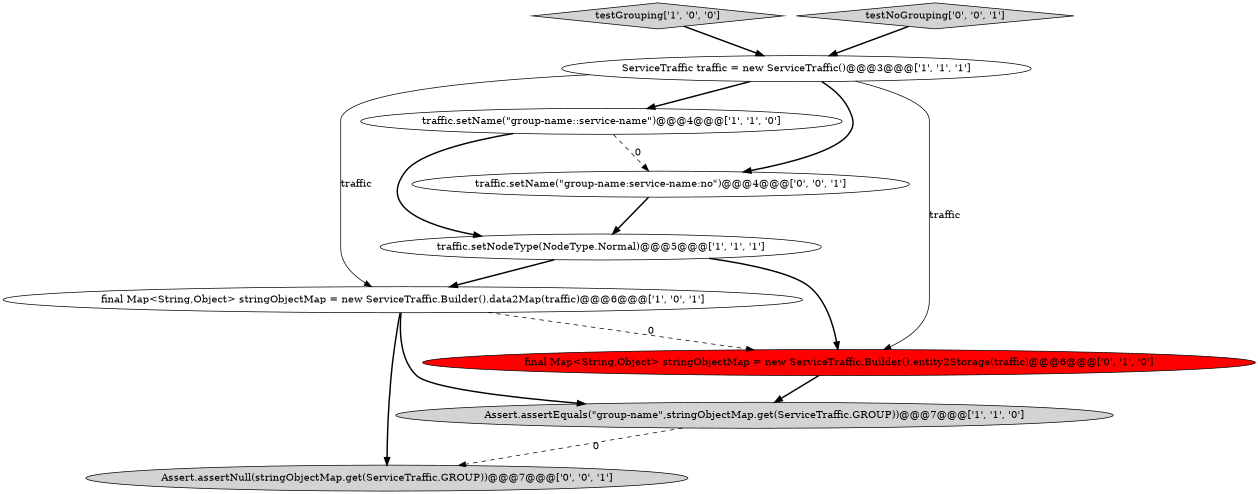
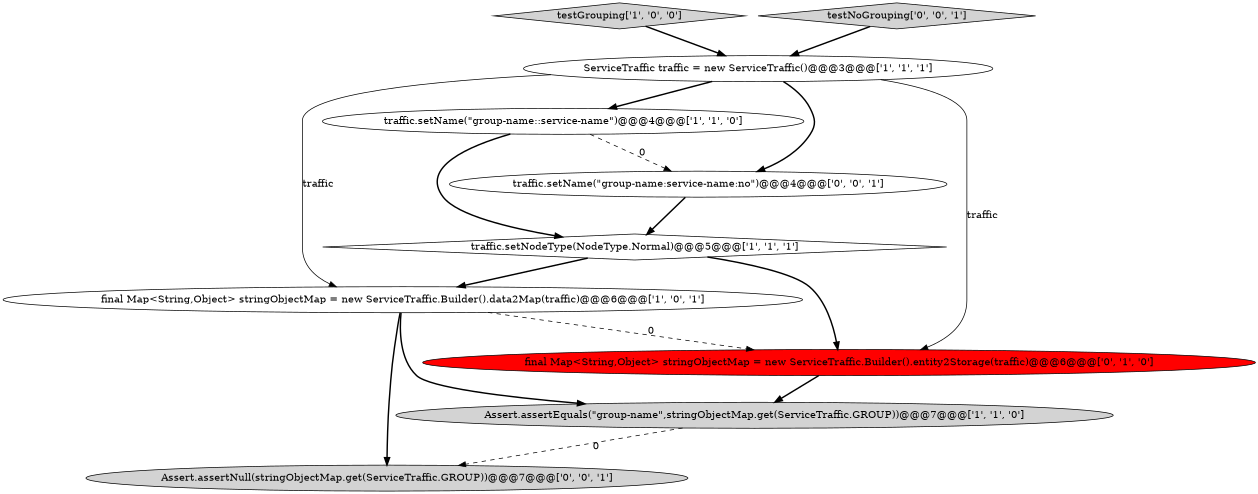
node "traffic.setNodeType(NodeType.Normal)@@@5@@@['1', '1', '1']": shape ellipse -> diamond
